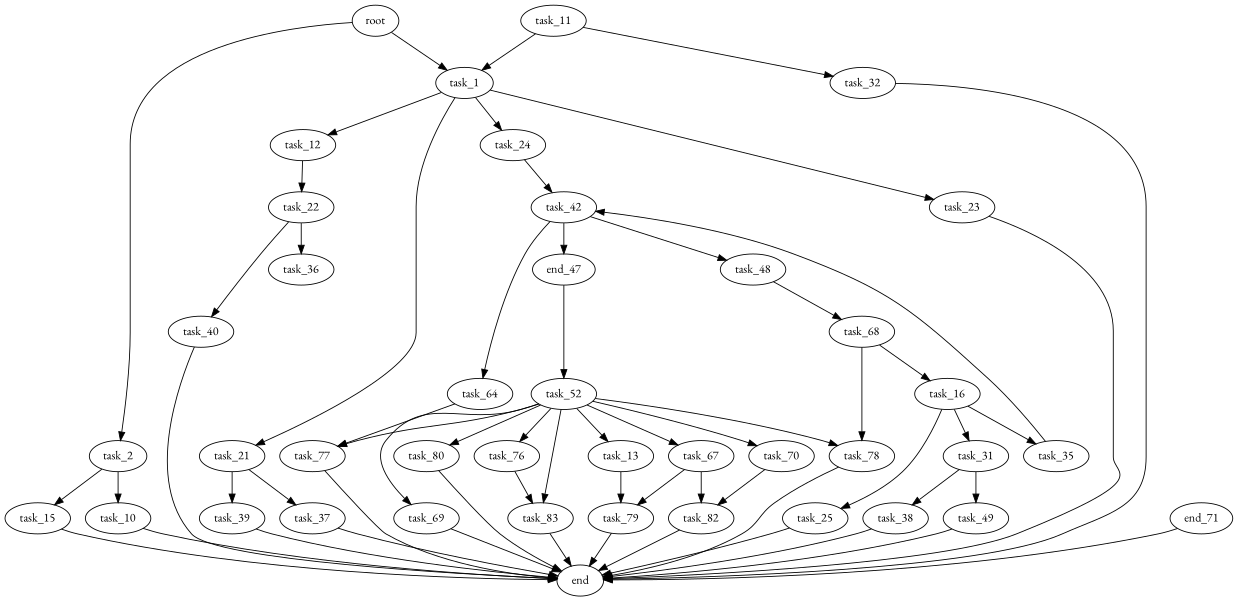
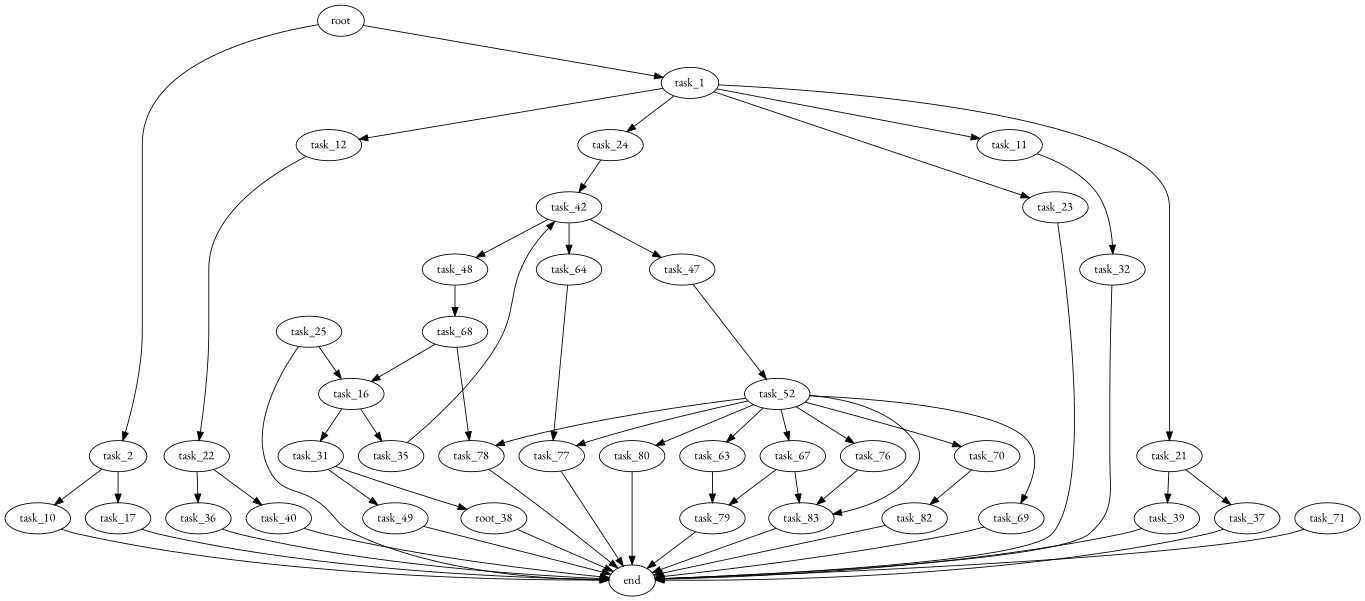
edge "task_11" -> "task_1": reversed
node "end_47": label "end_47" -> "task_47"
node "task_13": label "task_13" -> "task_63"
edge "task_16" -> "task_25": reversed
edge "task_67" -> "task_82": now "task_67" -> "task_83"
node "task_15": label "task_15" -> "task_17"
node "task_38": label "task_38" -> "root_38"
node "end_71": label "end_71" -> "task_71"
edge "task_36" -> "end": added
